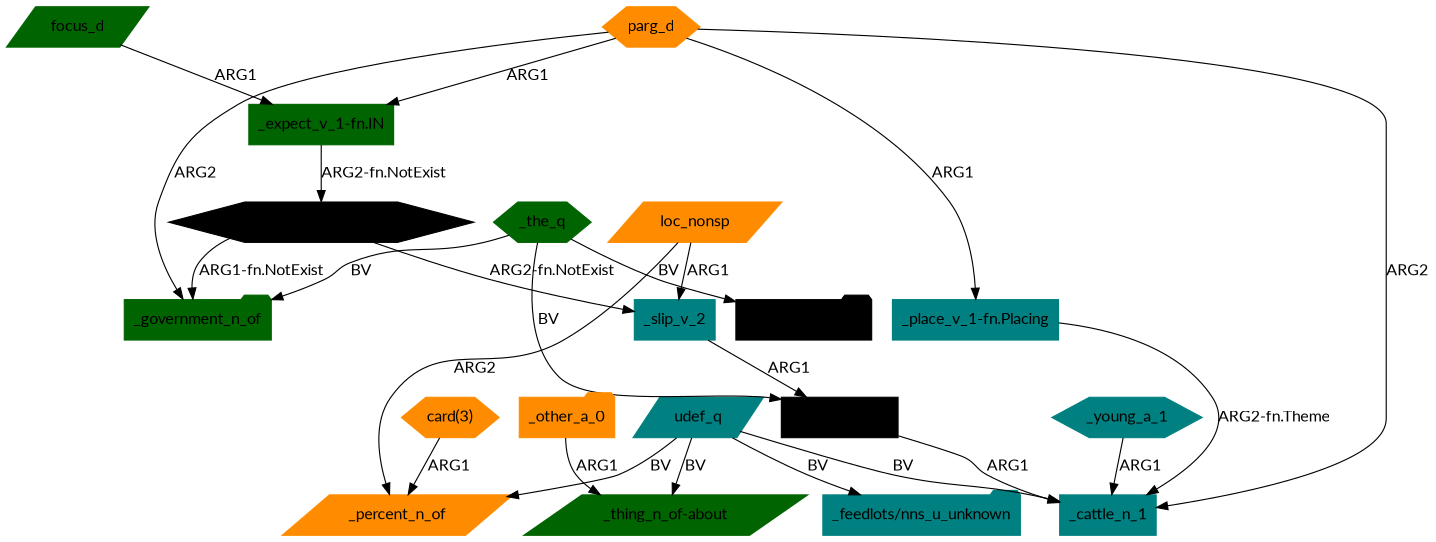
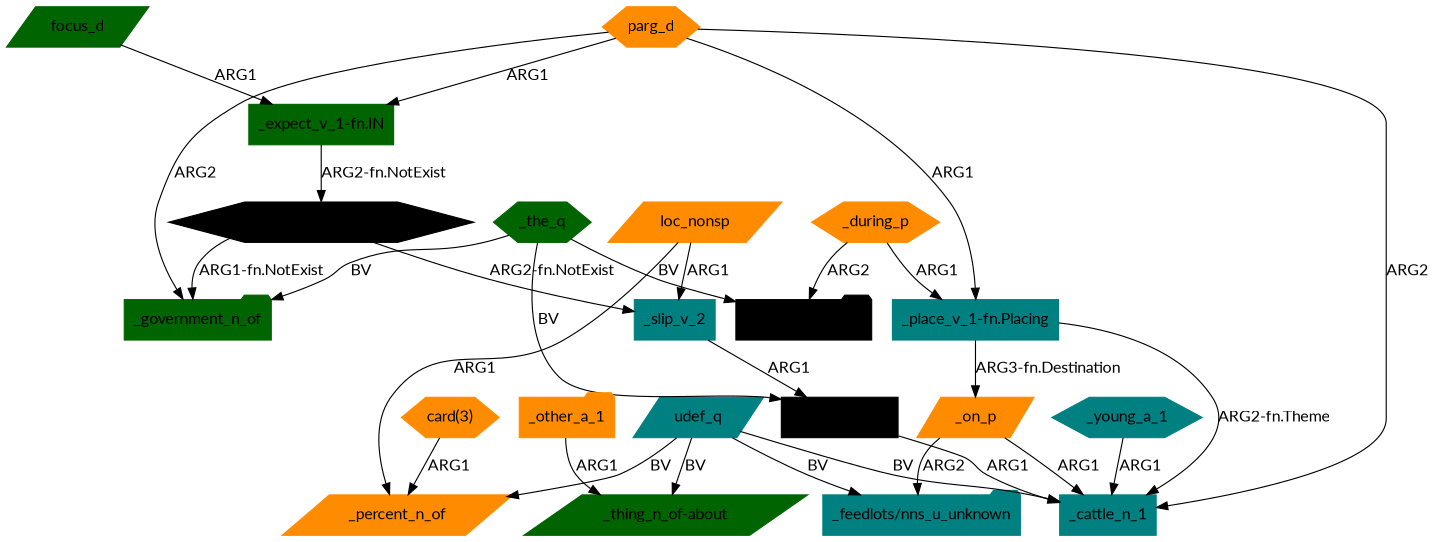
node "_during_p": added
edge "loc_nonsp" -> "_percent_n_of": label "ARG2" -> "ARG1"
node "_other_a_0": label "_other_a_0" -> "_other_a_1"
node "_on_p": added
